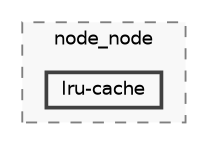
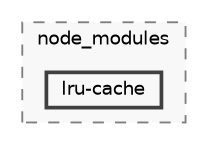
cluster "node_node": label "node_node" -> "node_modules"
